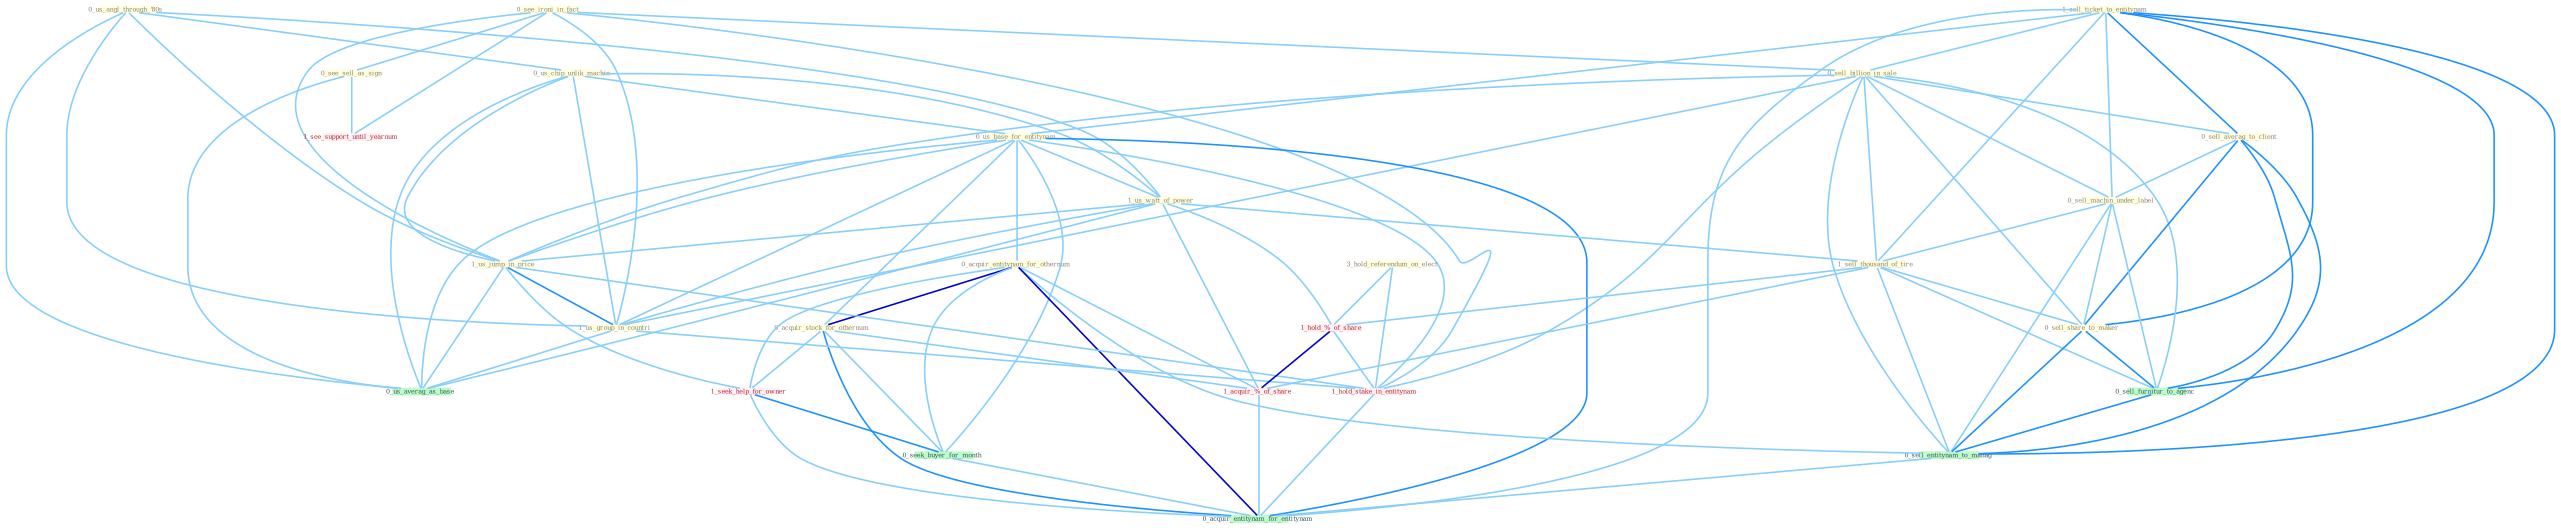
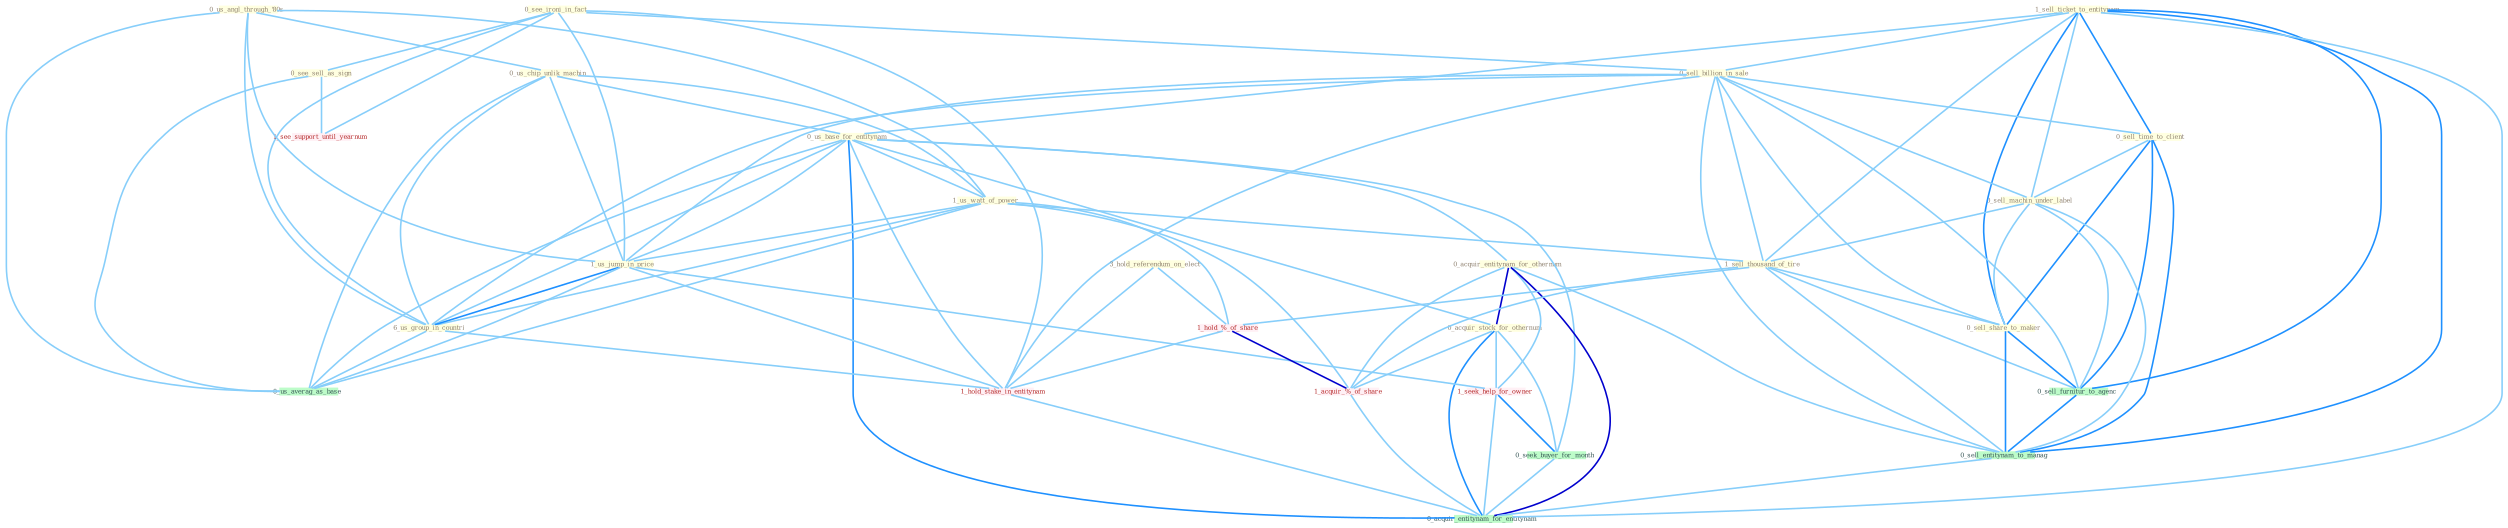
node "0_sell_averag_to_client": label "0_sell_averag_to_client" -> "0_sell_time_to_client"
edge "0_acquir_entitynam_for_othernum" -- "0_seek_buyer_for_month": removed
node "1_us_group_in_countri": label "1_us_group_in_countri" -> "6_us_group_in_countri"
